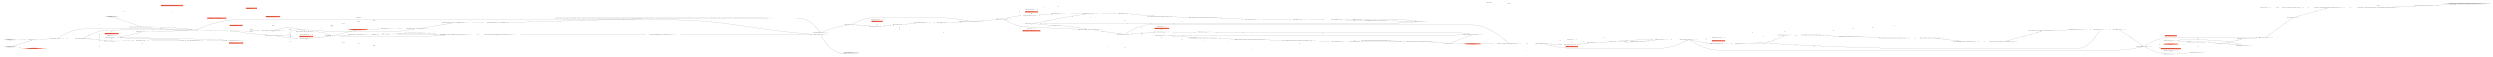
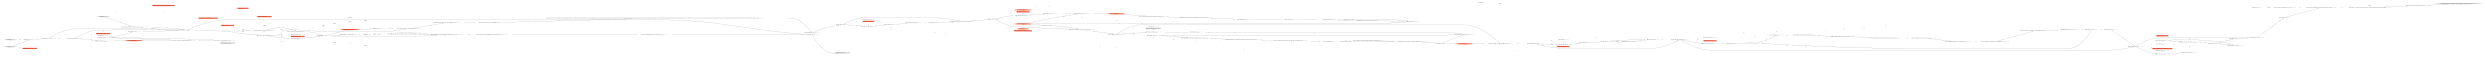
node "np.getConfigurations()@@@61@@@['0', '0', '1']": fillcolor white -> tomato
node "jsonWriter.beginObject()@@@56@@@['0', '0', '1']": fillcolor white -> tomato
node "jsonWriter.endObject()@@@67@@@['0', '0', '1']": fillcolor white -> tomato
node "DBAAuthProfile authProfile@@@75@@@['0', '0', '1']": fillcolor tomato -> lightgray
node "profiles@@@54@@@['0', '0', '1']": fillcolor white -> tomato
node "jsonWriter.beginObject()@@@7@@@['0', '1', '0']": fillcolor white -> tomato
node "DBRProgressMonitor monitor@@@2@@@['1', '1', '0']": fillcolor tomato -> lightgray
node "drivers.entrySet()@@@121@@@['0', '0', '1']": fillcolor tomato -> white
node "DBRProgressMonitor monitor@@@2@@@['1', '0', '0']": shape diamond -> box
